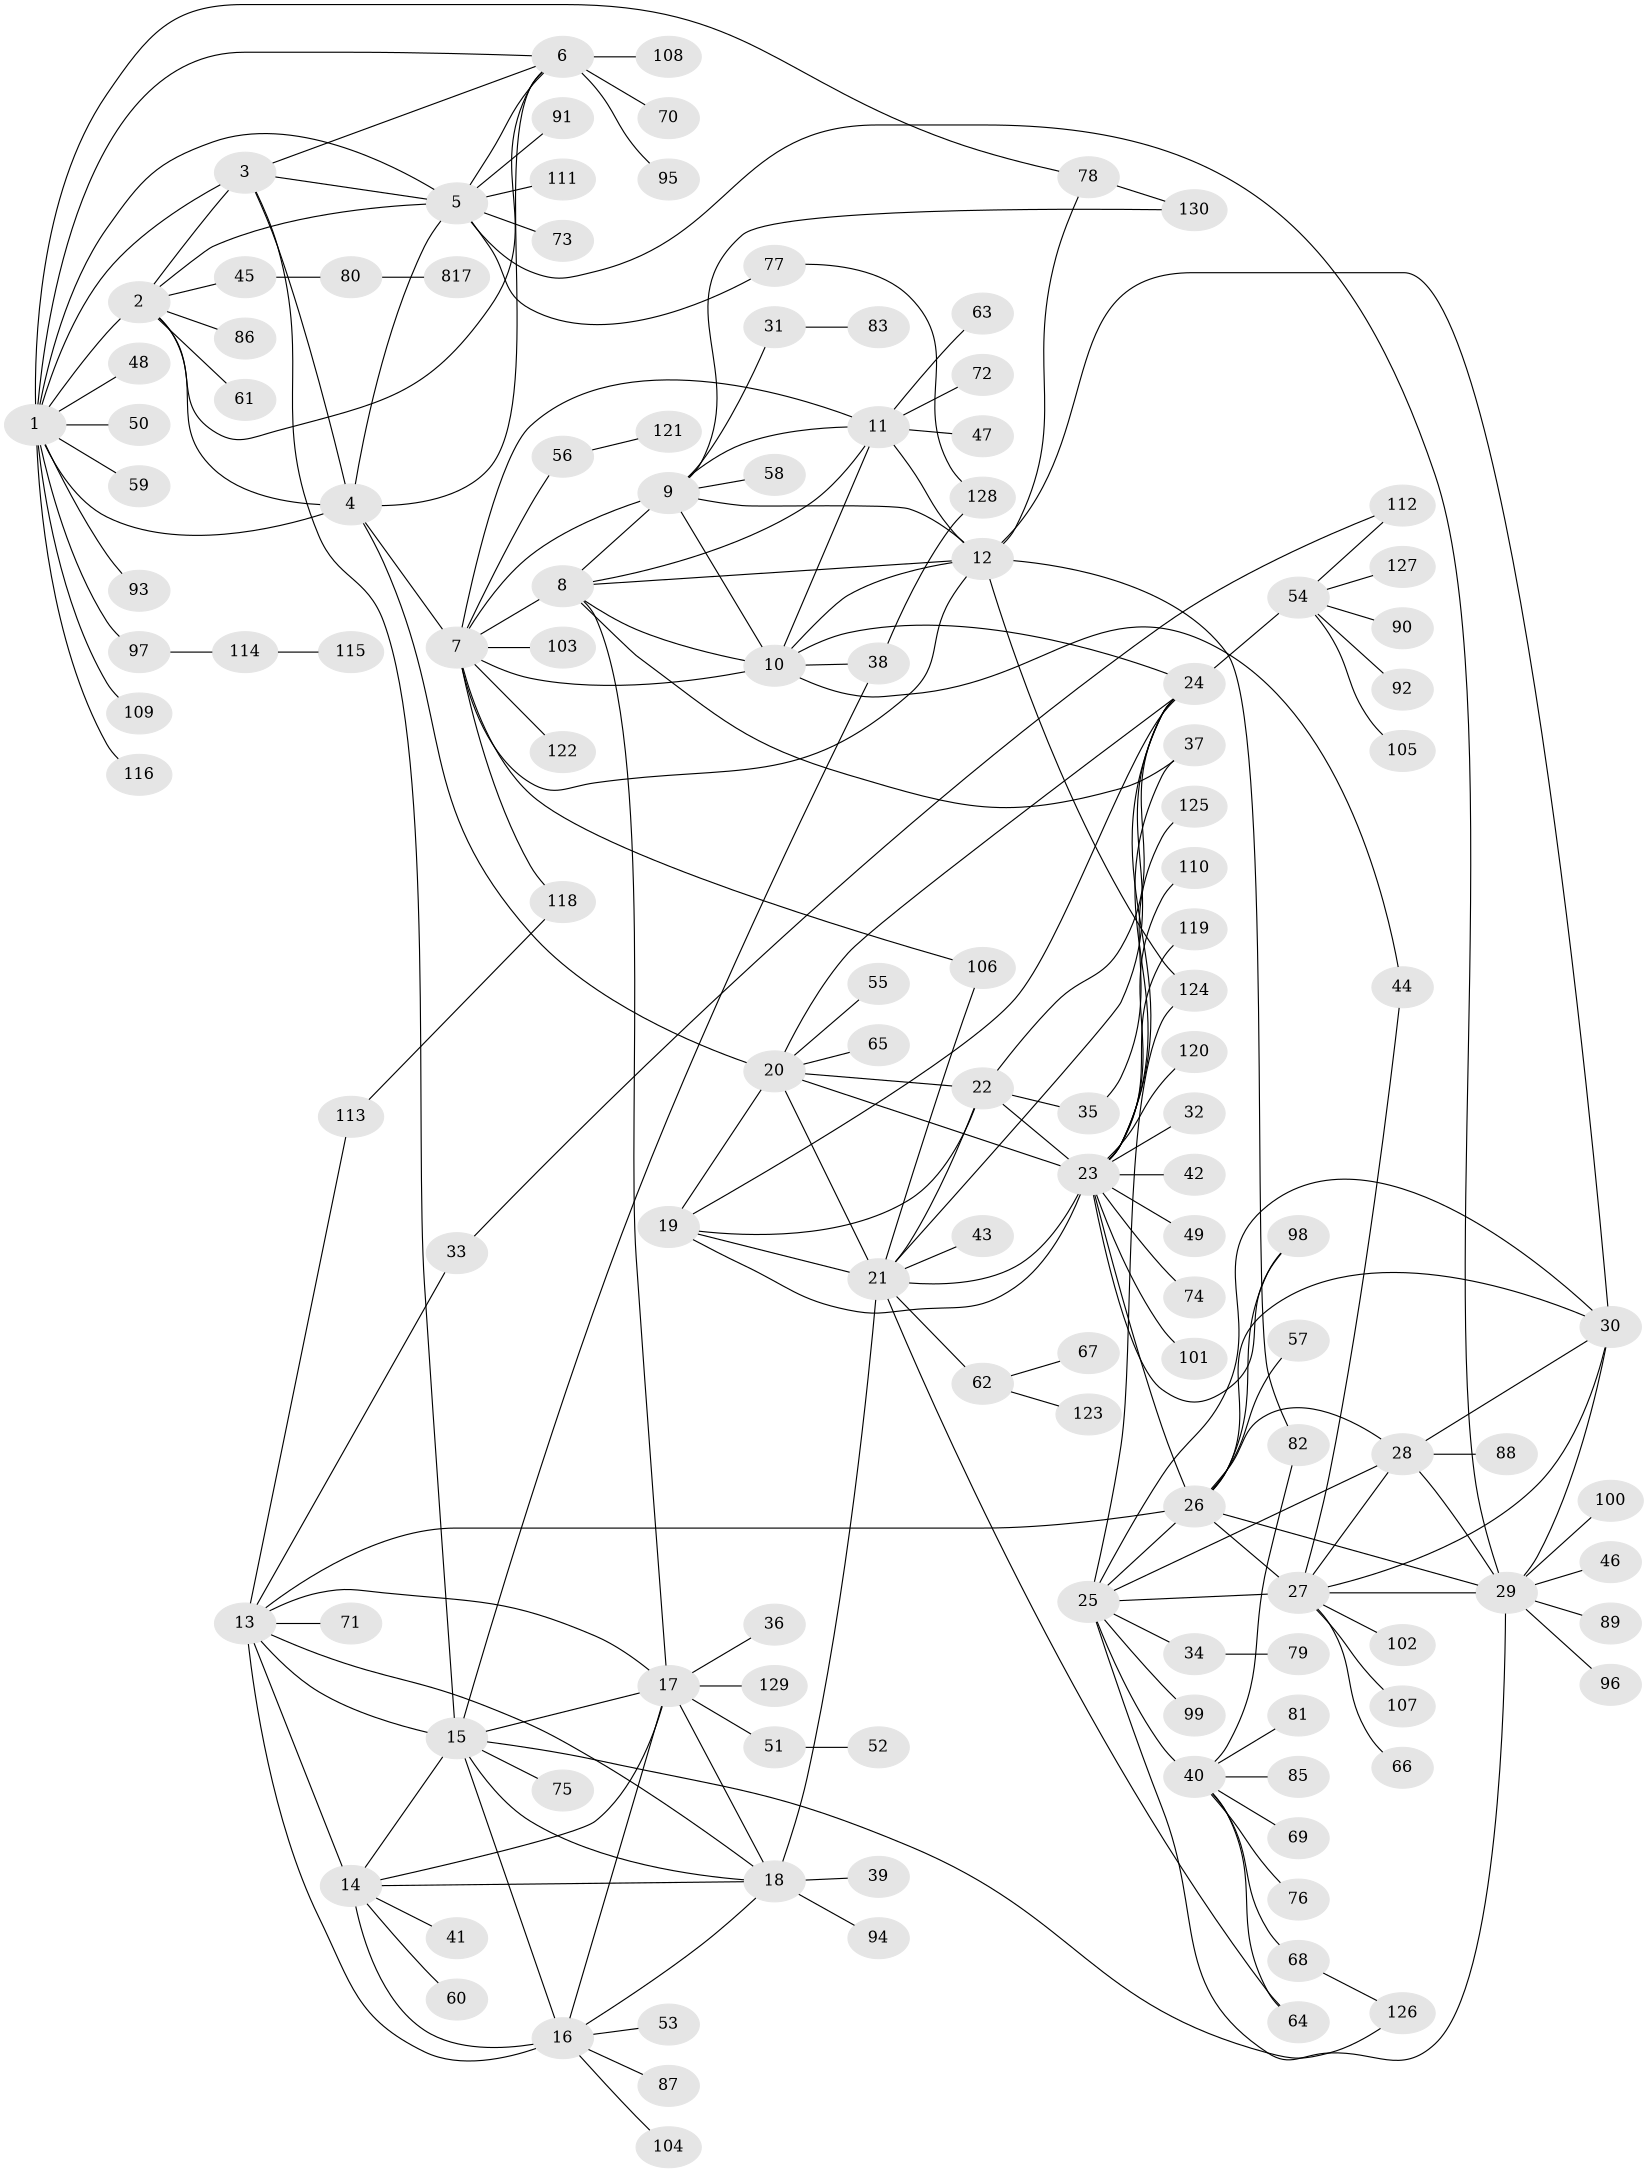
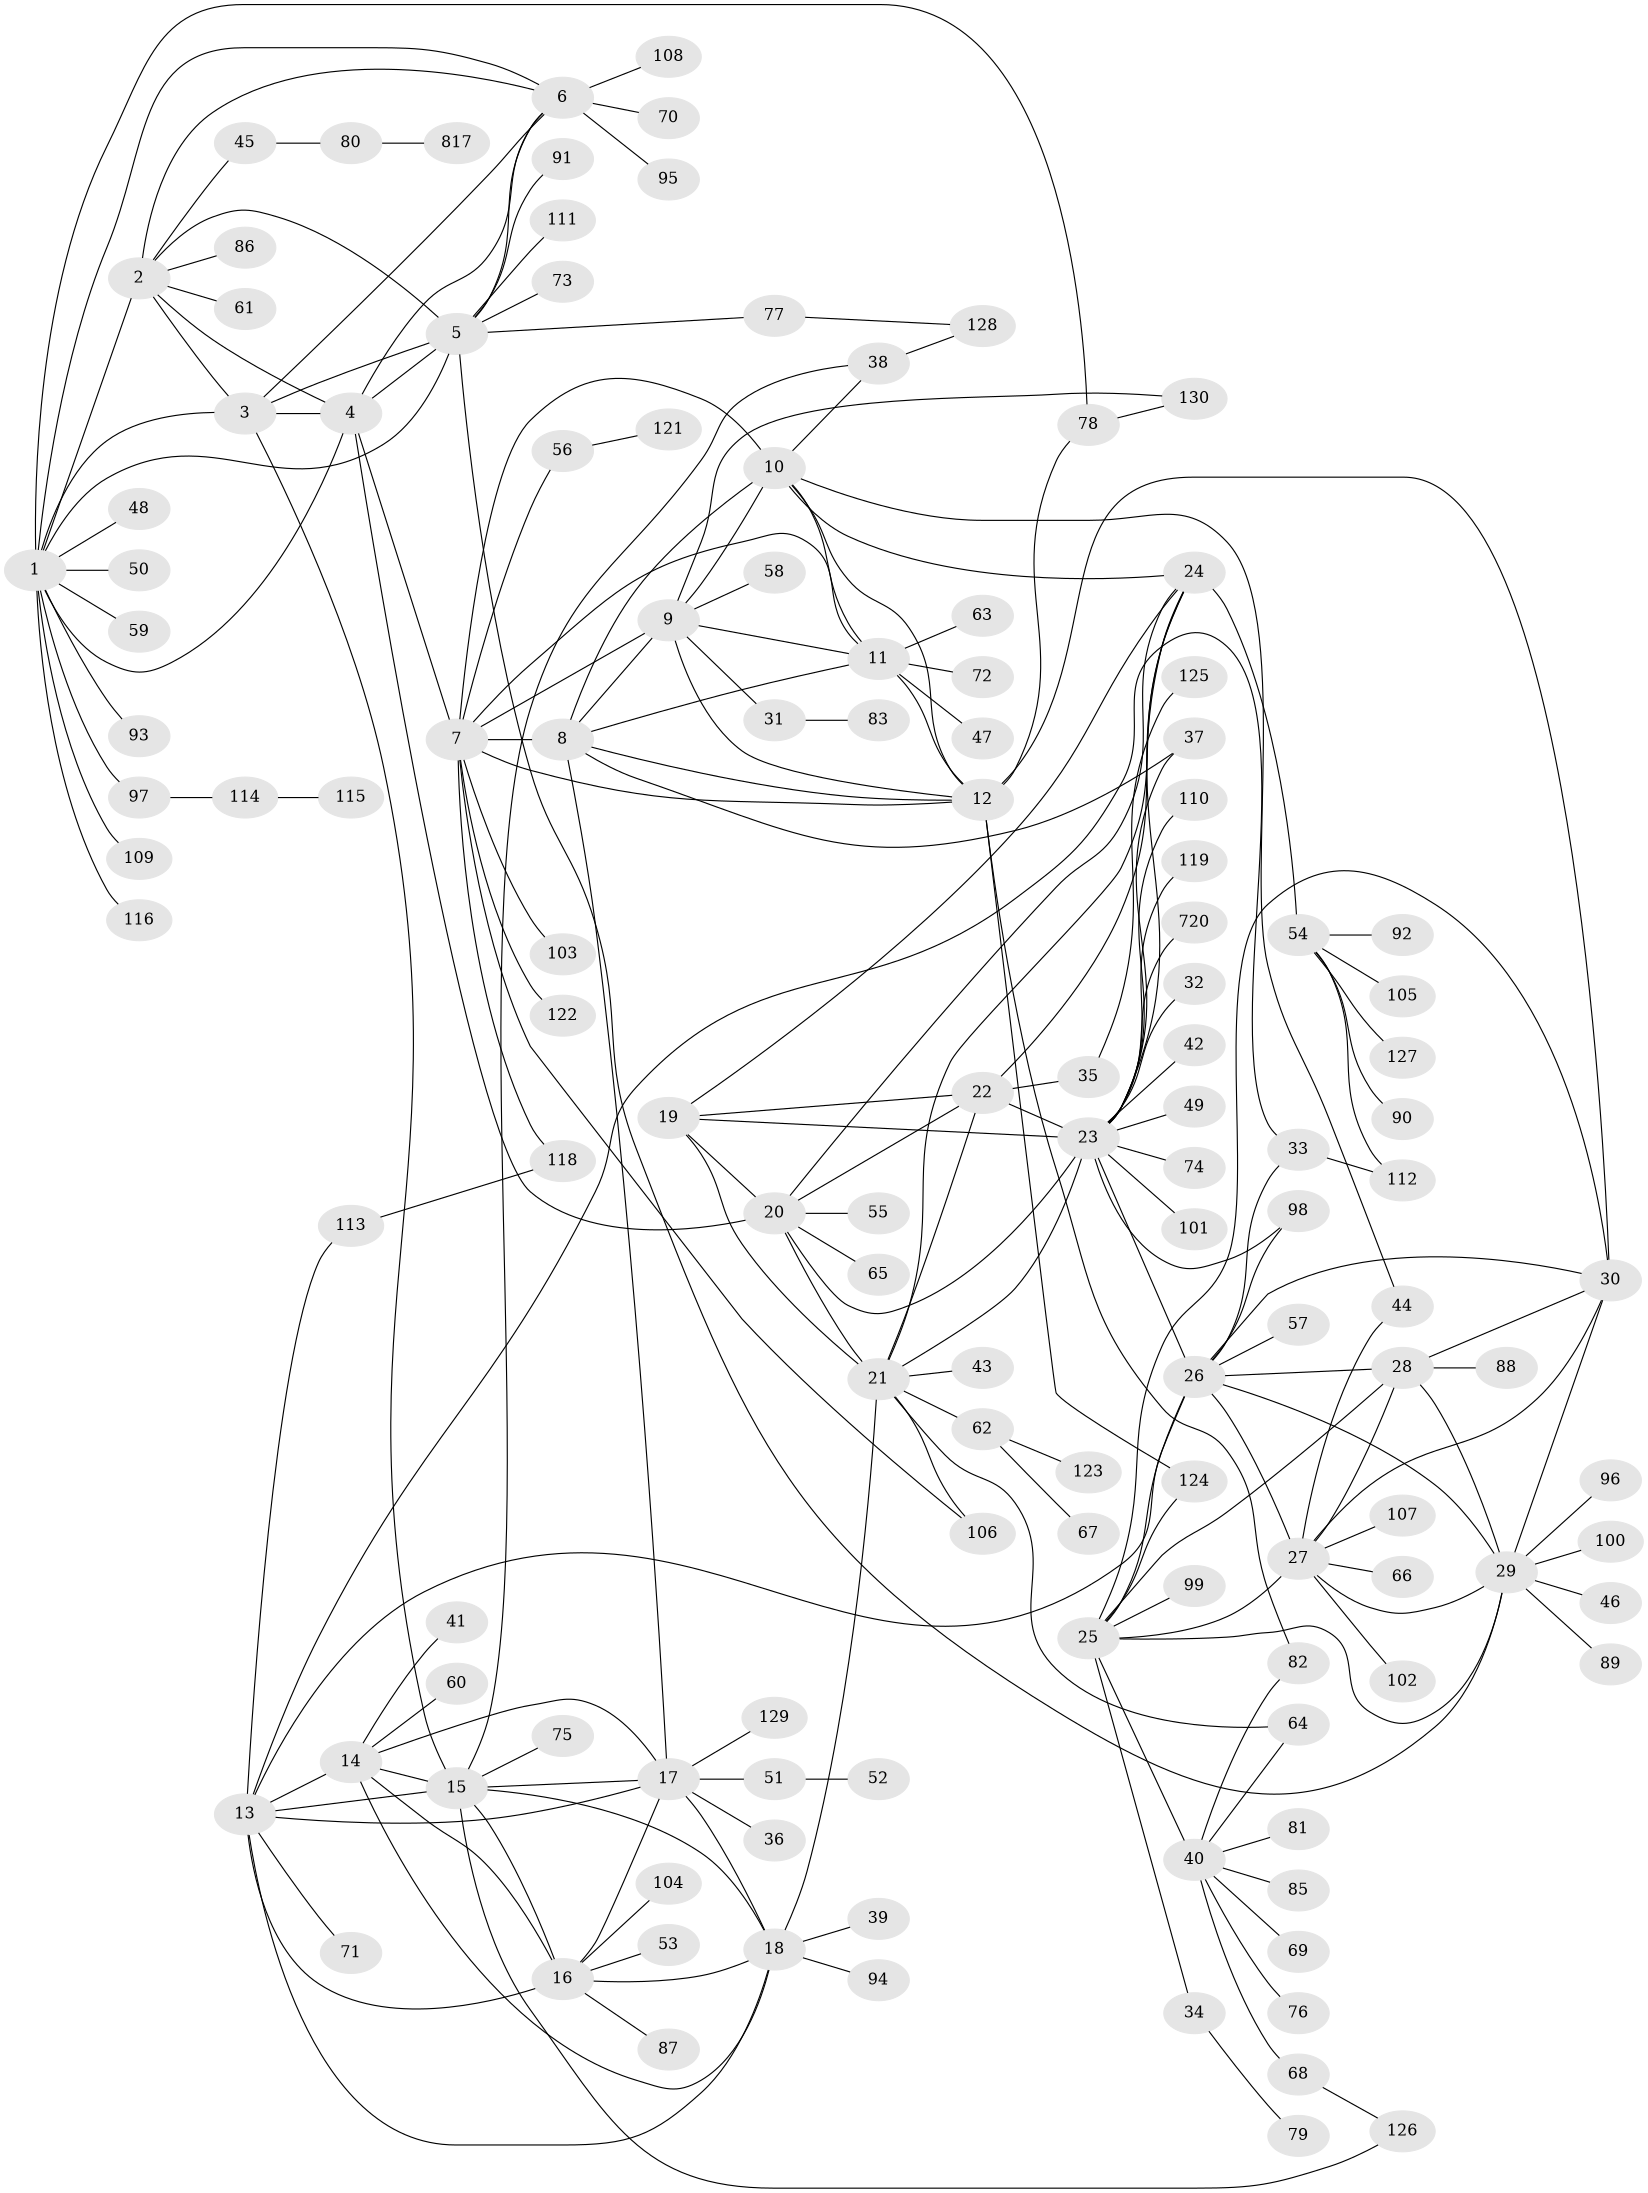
node "120": label "120" -> "720"
edge "33" -- "26": added
